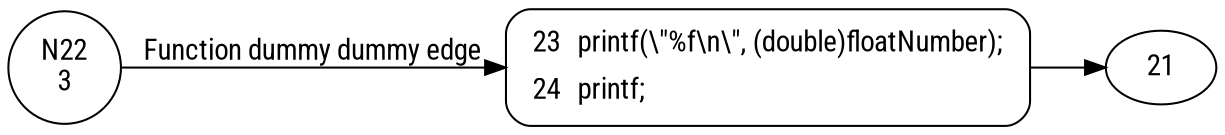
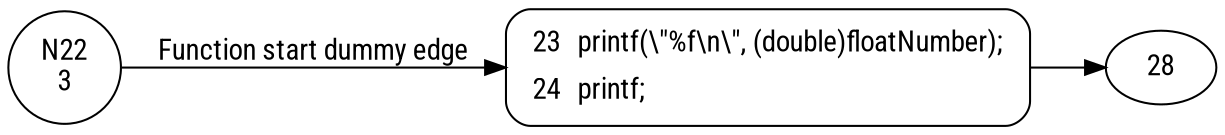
edge "N22 3" -> "23": label "Function dummy dummy edge" -> "Function start dummy edge"
node "21": label "21" -> "28"
